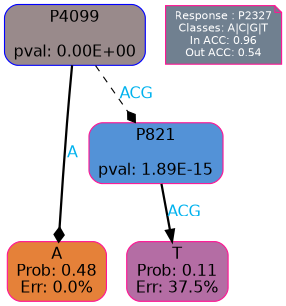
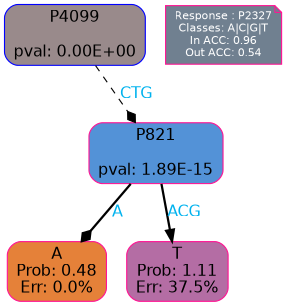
edge "P4099 pval: 0.00E+00" -> "P821 pval: 1.89E-15": label "ACG" -> "CTG"
edge "P4099 pval: 0.00E+00" -> "A Prob: 0.48 Err: 0.0%": now "P821 pval: 1.89E-15" -> "A Prob: 0.48 Err: 0.0%"
node "T Prob: 0.11 Err: 37.5%": label "T Prob: 0.11 Err: 37.5%" -> "T Prob: 1.11 Err: 37.5%"
